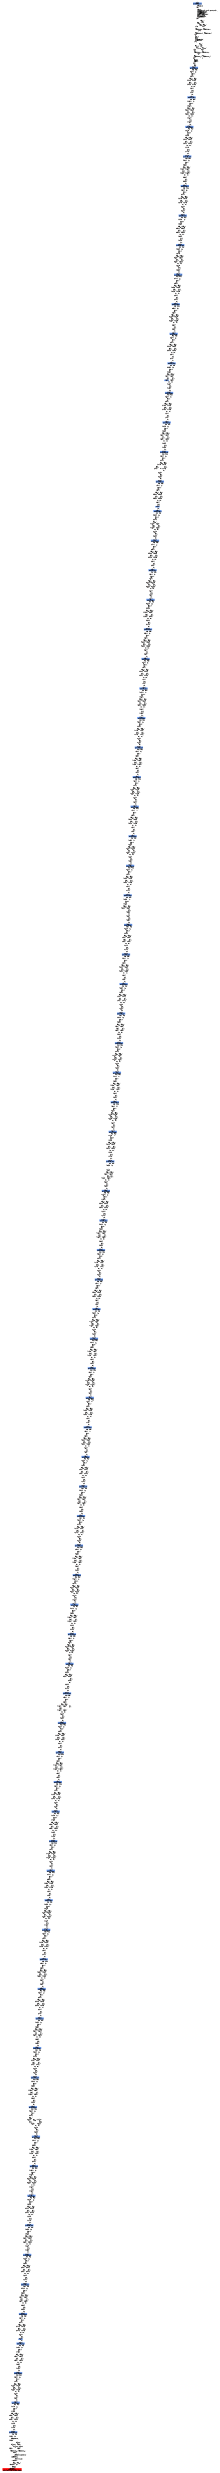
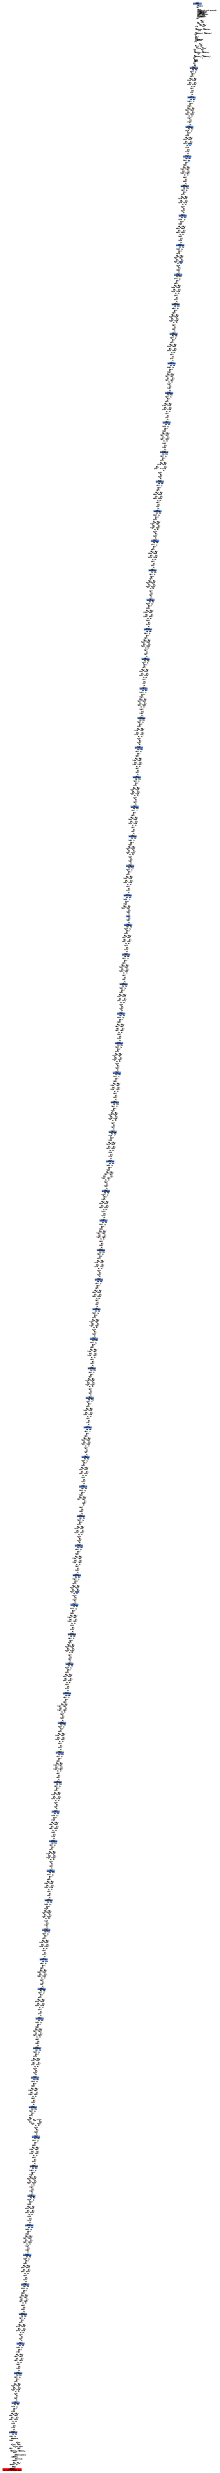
node "96474 @ N53 main": fillcolor white -> cornflowerblue
node "96481": fillcolor white -> cornflowerblue
node "96594 @ N53 main": fillcolor white -> cornflowerblue
node "96712 @ N52 main": fillcolor cornflowerblue -> white
node "96837 @ N54 main": fillcolor cornflowerblue -> white
edge "96859 @ N48 main" -> "96860 @ N51 main": added, label "Line 38: [flag == 0]"
node "97256 @ N49 main": fillcolor white -> cornflowerblue
edge "97500 @ N45 main" -> "97519 @ N48 main": added, label "Lines 36 - 37: x = x; y = y;"
edge "97521 @ N50 main" -> "97524 @ N53 main": now "97521 @ N50 main" -> "97522 @ N52 main"
node "97852 @ N52 main": removed
node "97944 @ N53 main": fillcolor white -> cornflowerblue
node "98032 @ N52 main": added
edge "98059 @ N48 main" -> "98064 @ N53 main": now "98060 @ N51 main" -> "98064 @ N53 main"
node "98697 @ N54 main": fillcolor cornflowerblue -> white
